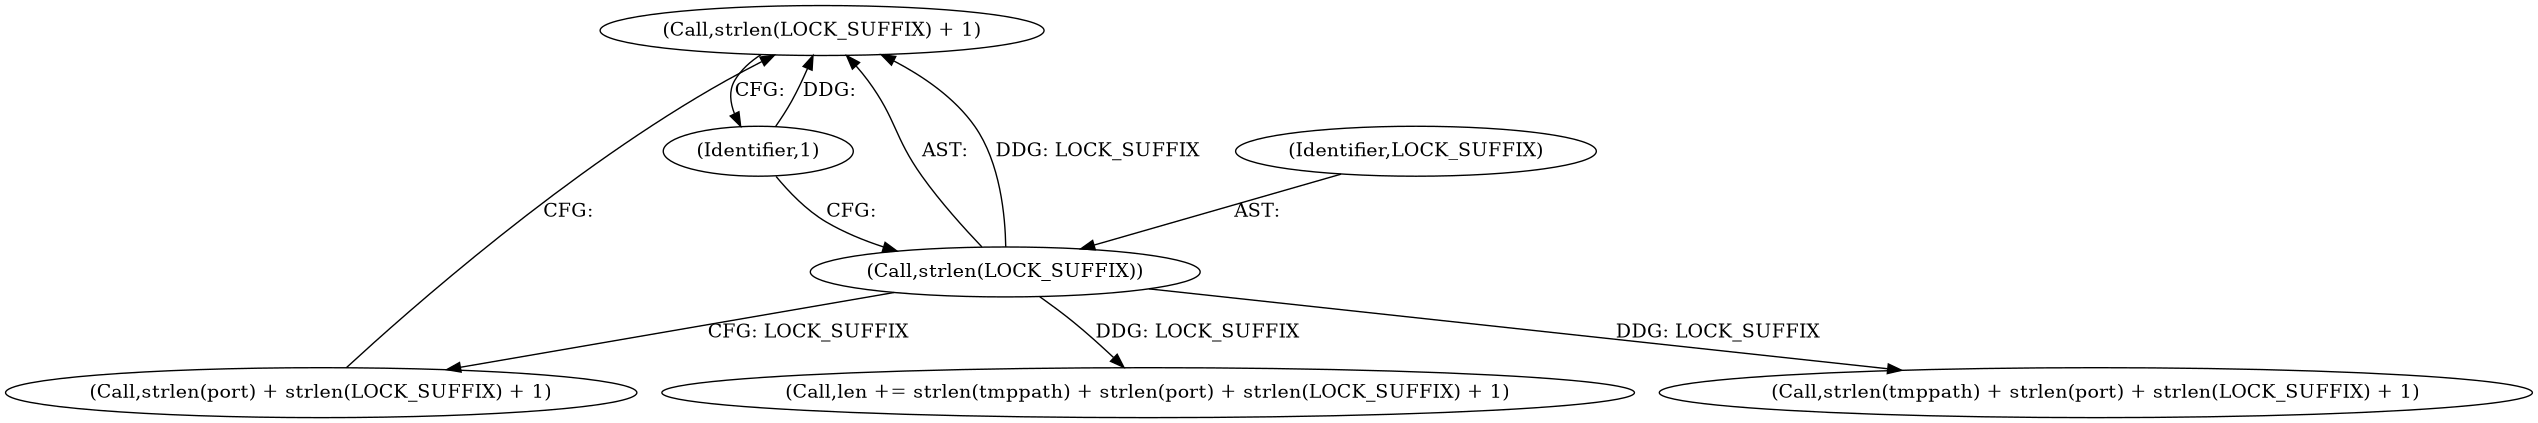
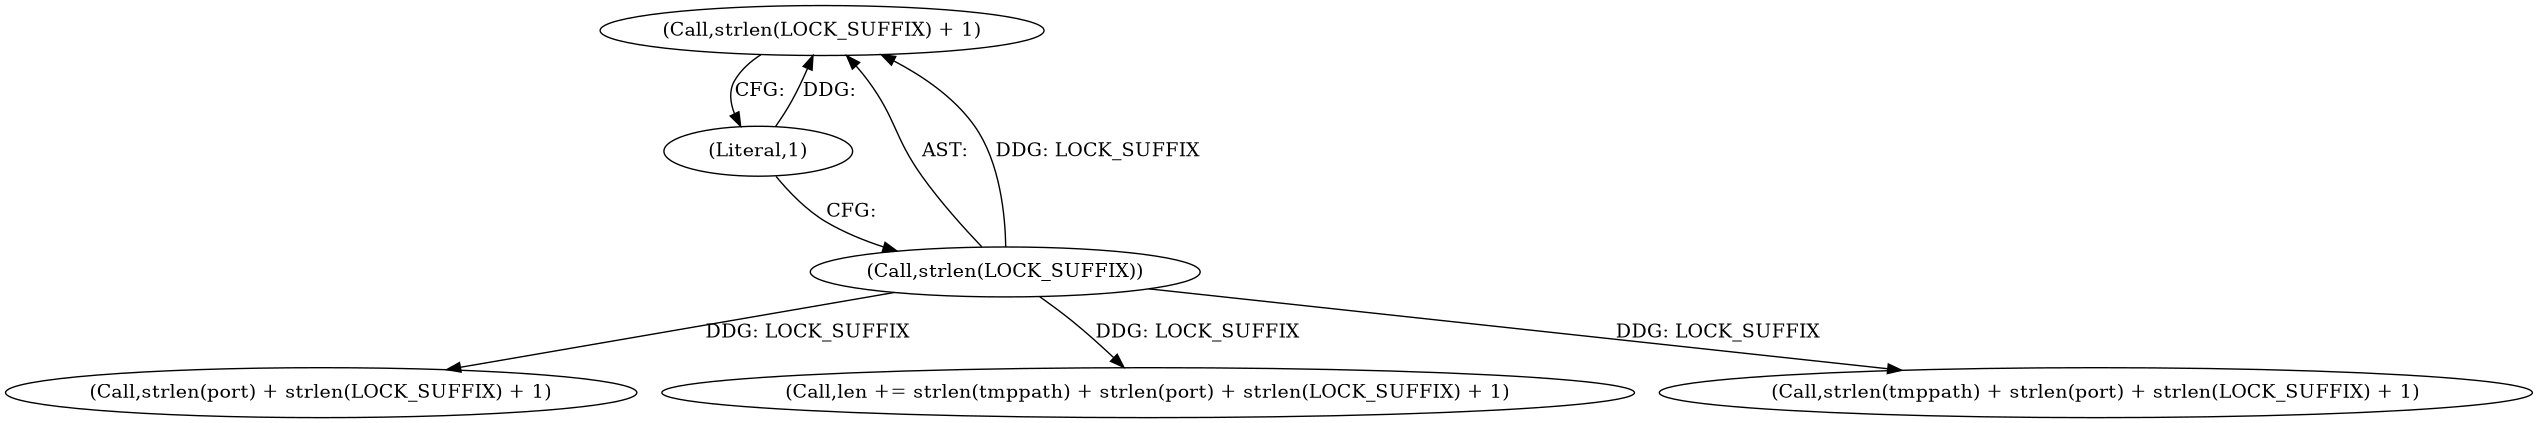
node "(Identifier,1)": label "(Identifier,1)" -> "(Literal,1)"
node "(Identifier,LOCK_SUFFIX)": removed
edge "(Call,strlen(port) + strlen(LOCK_SUFFIX) + 1)" -> "(Call,strlen(LOCK_SUFFIX) + 1)": removed, label "CFG:"
edge "(Call,strlen(LOCK_SUFFIX))" -> "(Call,strlen(port) + strlen(LOCK_SUFFIX) + 1)": label "CFG: LOCK_SUFFIX" -> "DDG: LOCK_SUFFIX"
